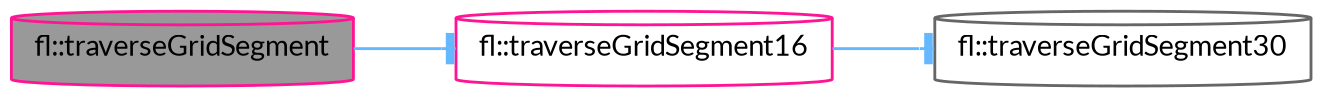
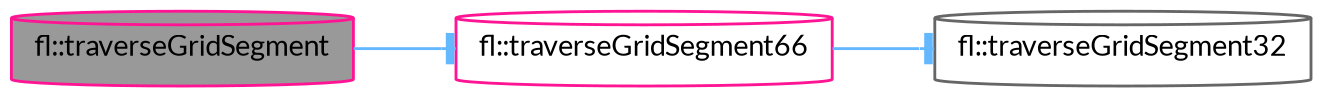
node "fl::traverseGridSegment16": label "fl::traverseGridSegment16" -> "fl::traverseGridSegment66"
node "fl::traverseGridSegment30": label "fl::traverseGridSegment30" -> "fl::traverseGridSegment32"
